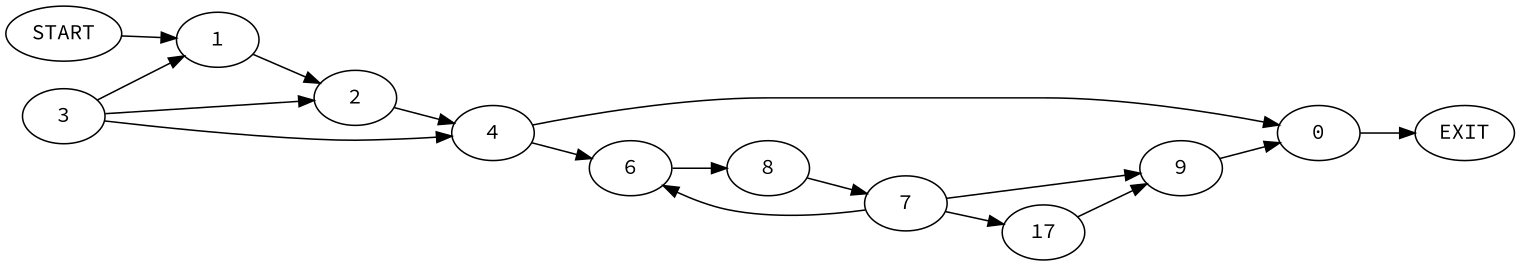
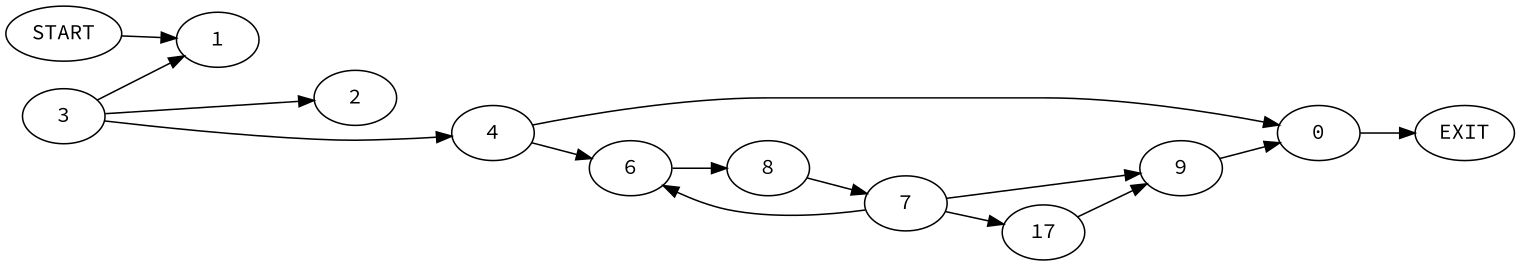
edge "1" -> "2": removed
edge "2" -> "4": removed
